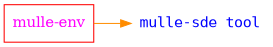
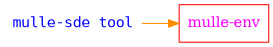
edge "mulle-env" -> "mulle-sde tool": reversed
